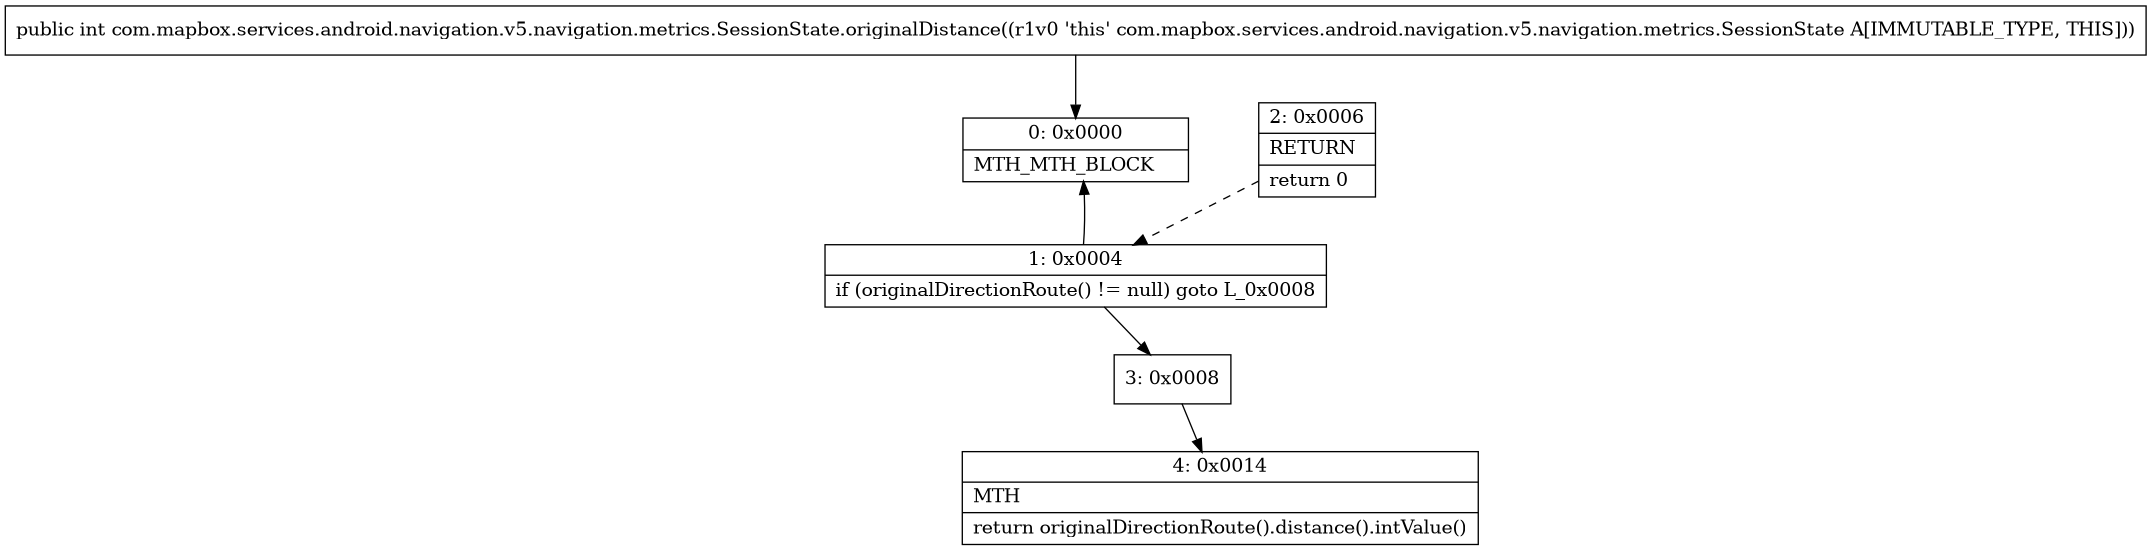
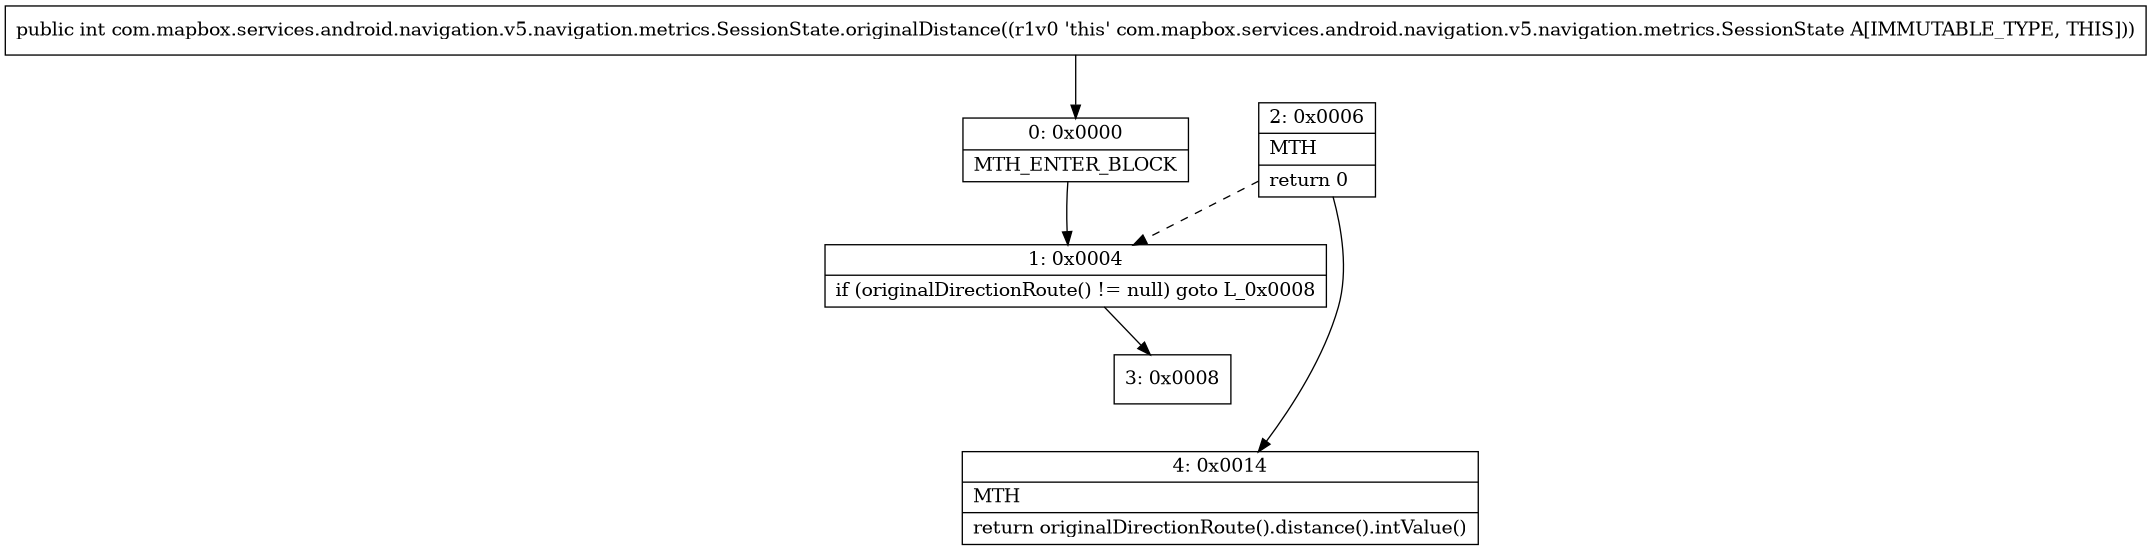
node "2: 0x0006": text "RETURN" -> "MTH"
node "0: 0x0000": text "MTH_MTH_BLOCK" -> "MTH_ENTER_BLOCK"
edge "1: 0x0004" -> "0: 0x0000": reversed
edge "3: 0x0008" -> "4: 0x0014": now "2: 0x0006" -> "4: 0x0014"
